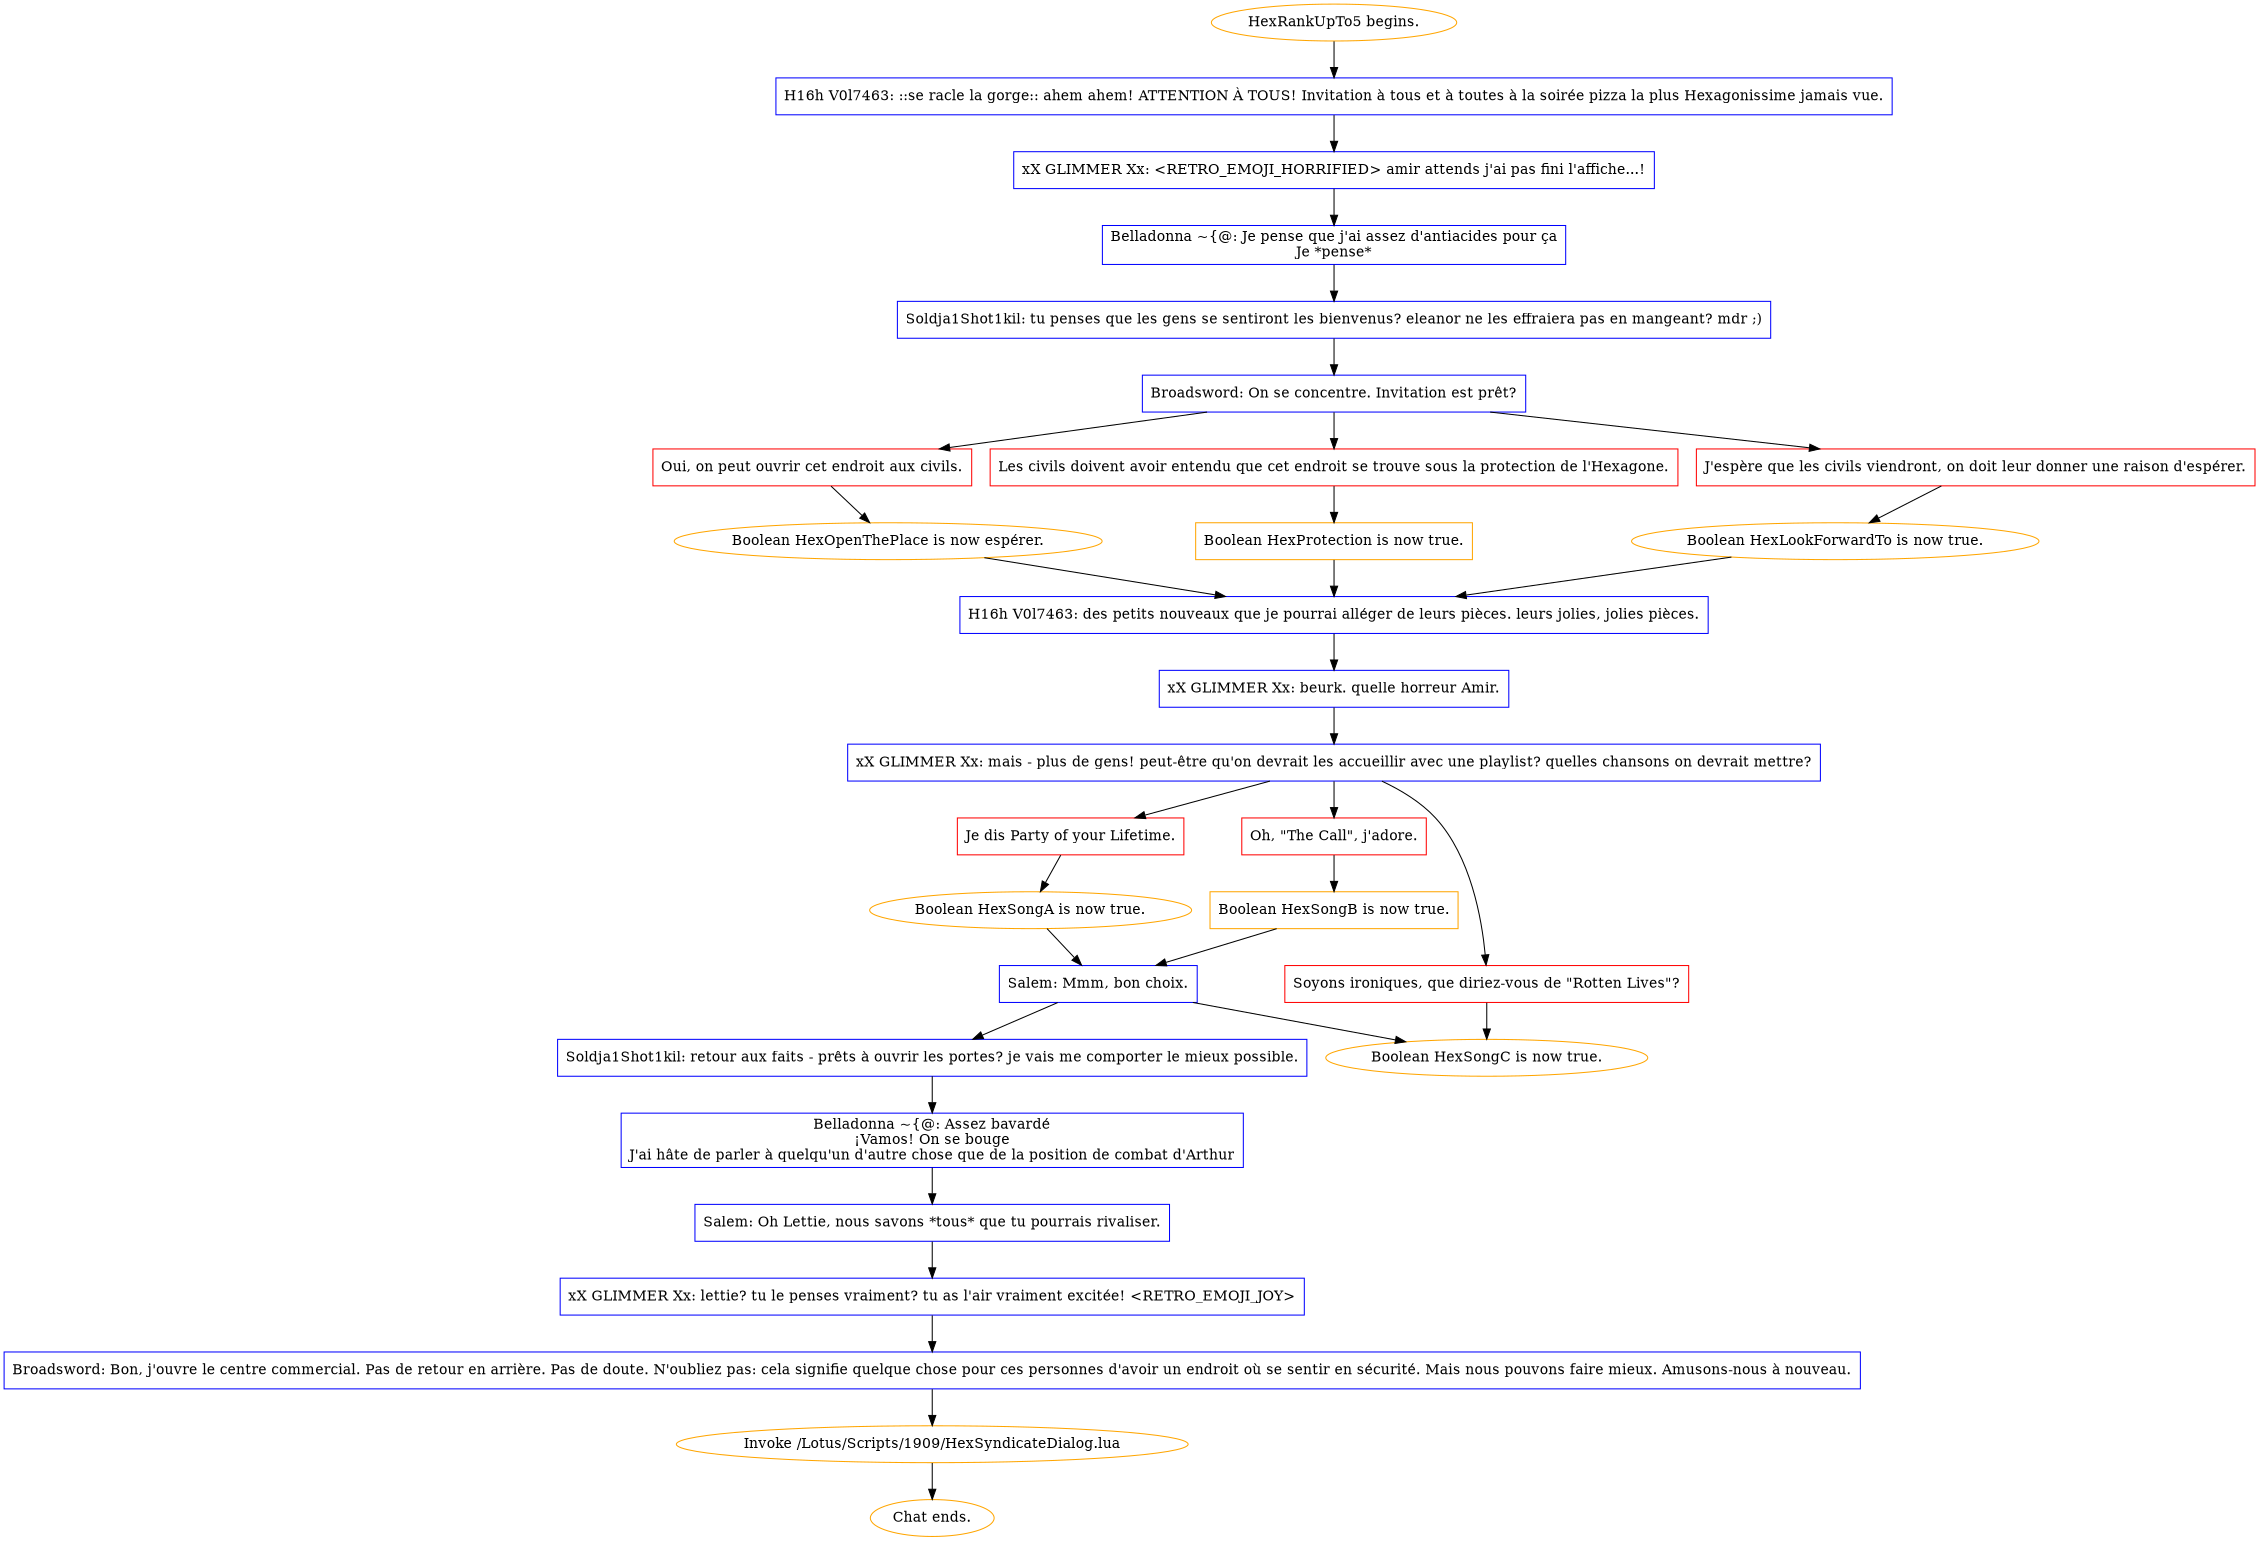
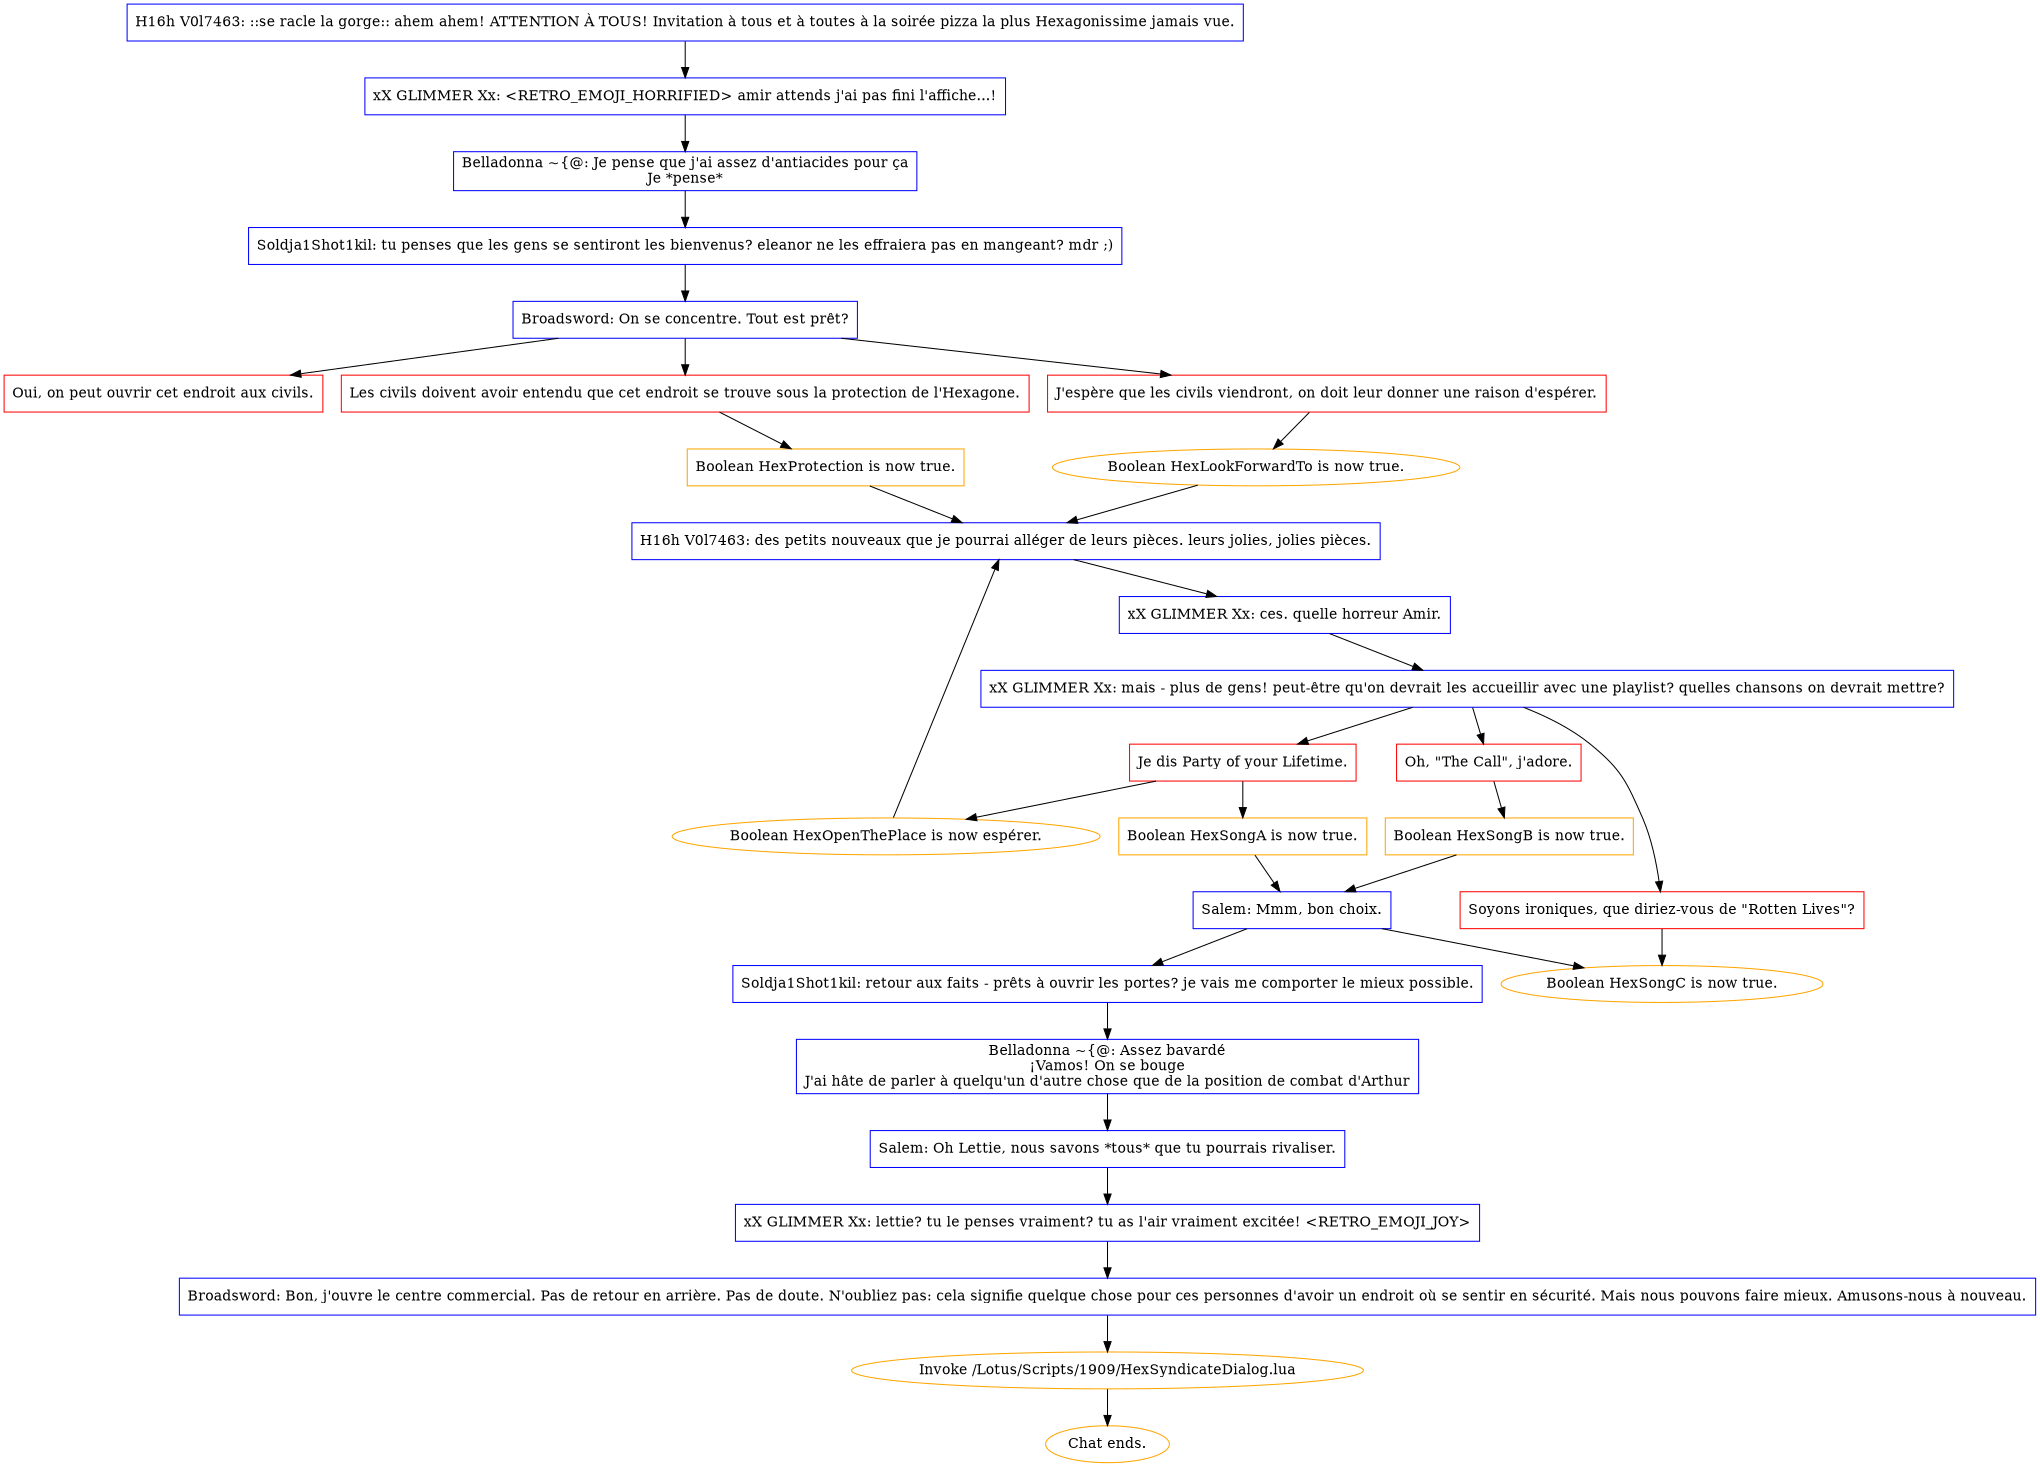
node "HexRankUpTo5 begins.": removed
node "Broadsword: On se concentre. Invitation est prêt?": label "Broadsword: On se concentre. Invitation est prêt?" -> "Broadsword: On se concentre. Tout est prêt?"
edge "Oui, on peut ouvrir cet endroit aux civils." -> "Boolean HexOpenThePlace is now espérer.": now "Je dis Party of your Lifetime." -> "Boolean HexOpenThePlace is now espérer."
node "xX GLIMMER Xx: beurk. quelle horreur Amir.": label "xX GLIMMER Xx: beurk. quelle horreur Amir." -> "xX GLIMMER Xx: ces. quelle horreur Amir."
node "Boolean HexSongA is now true.": shape ellipse -> box
